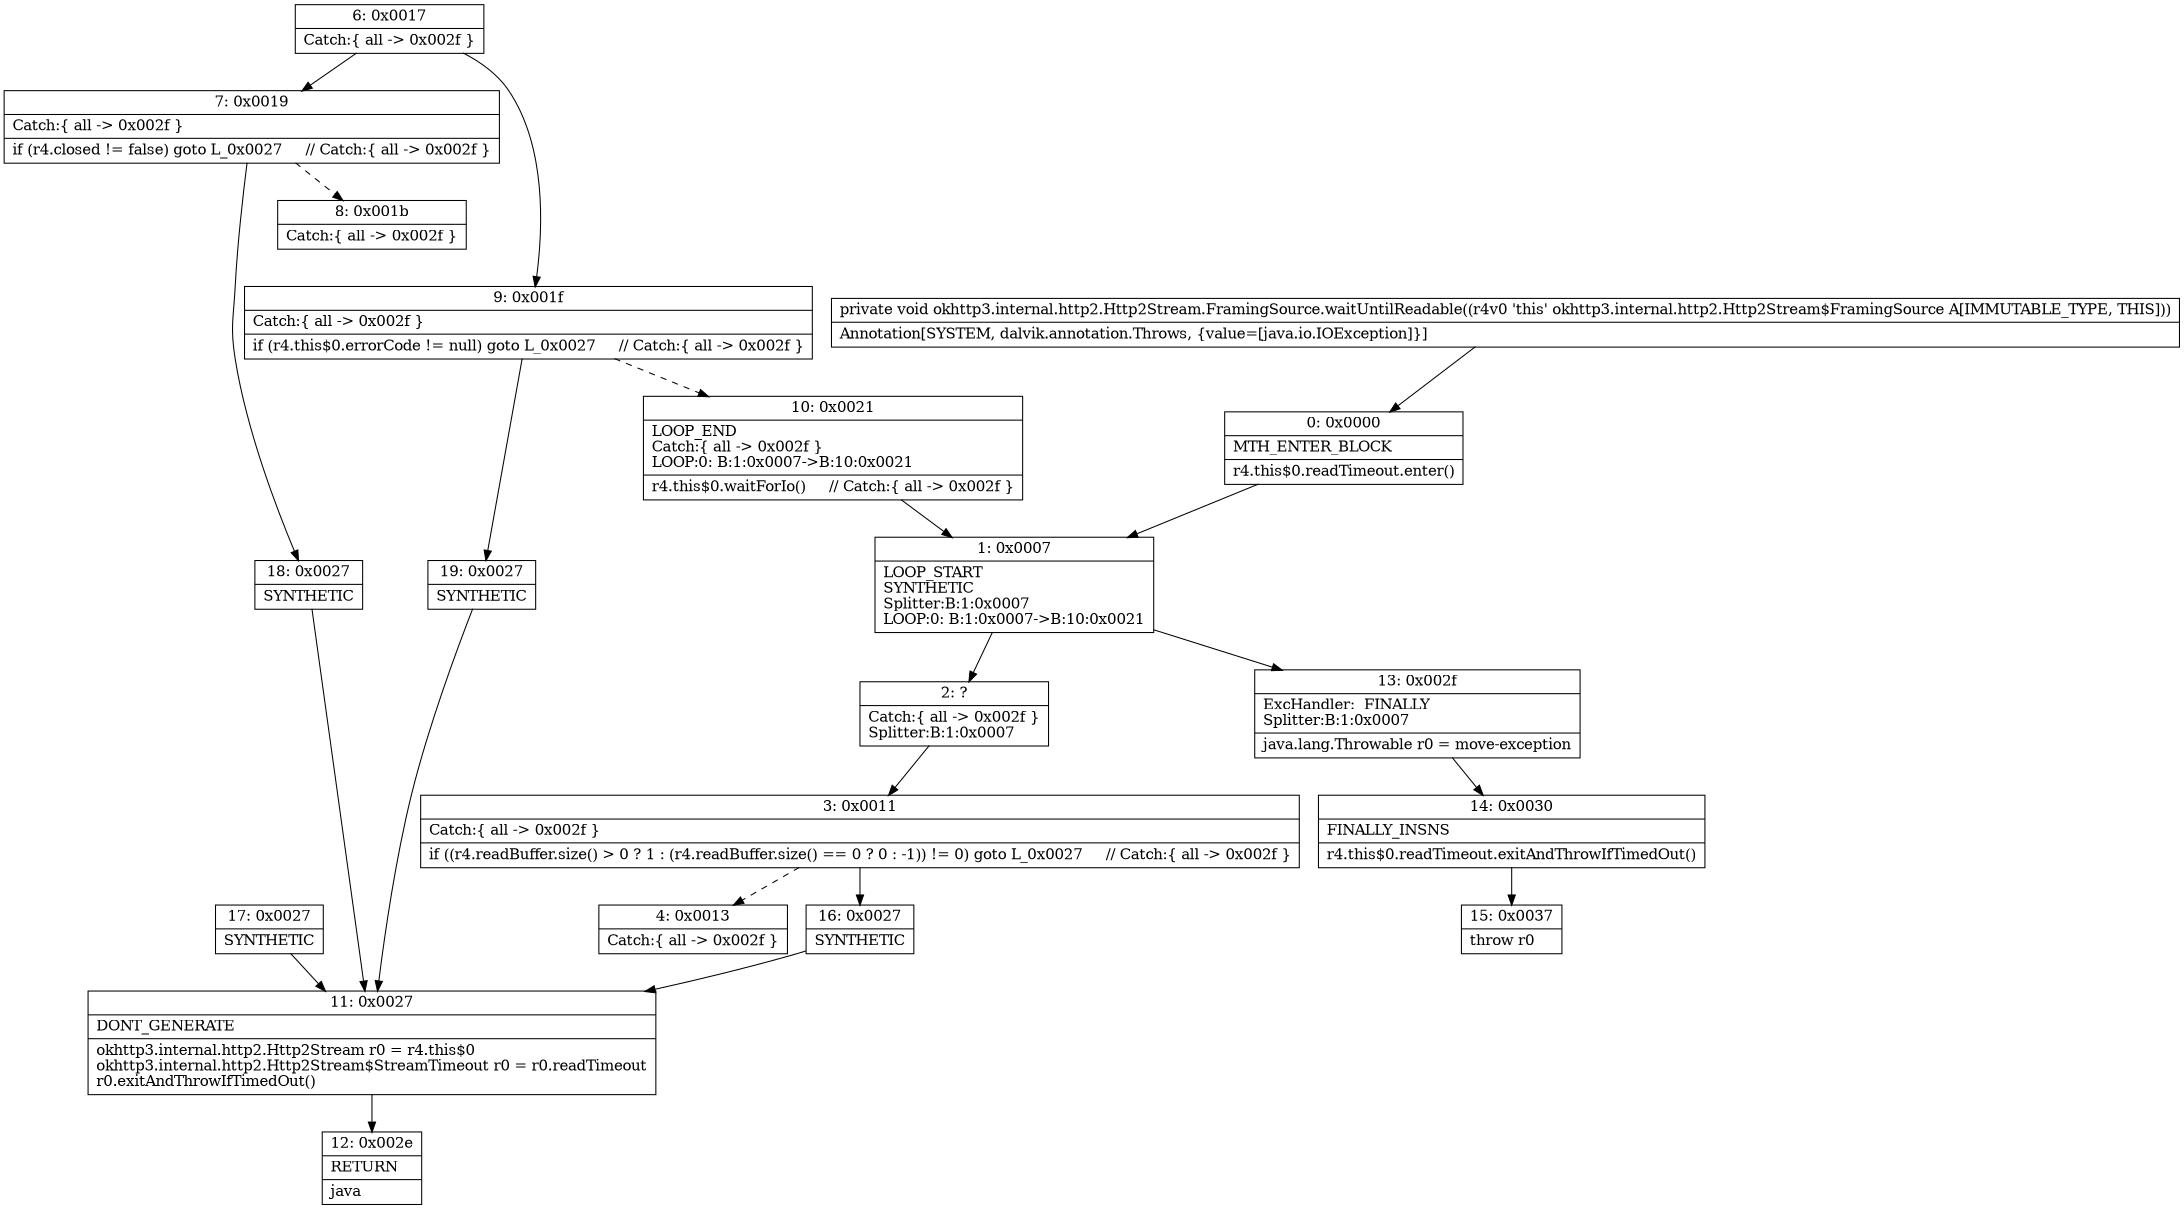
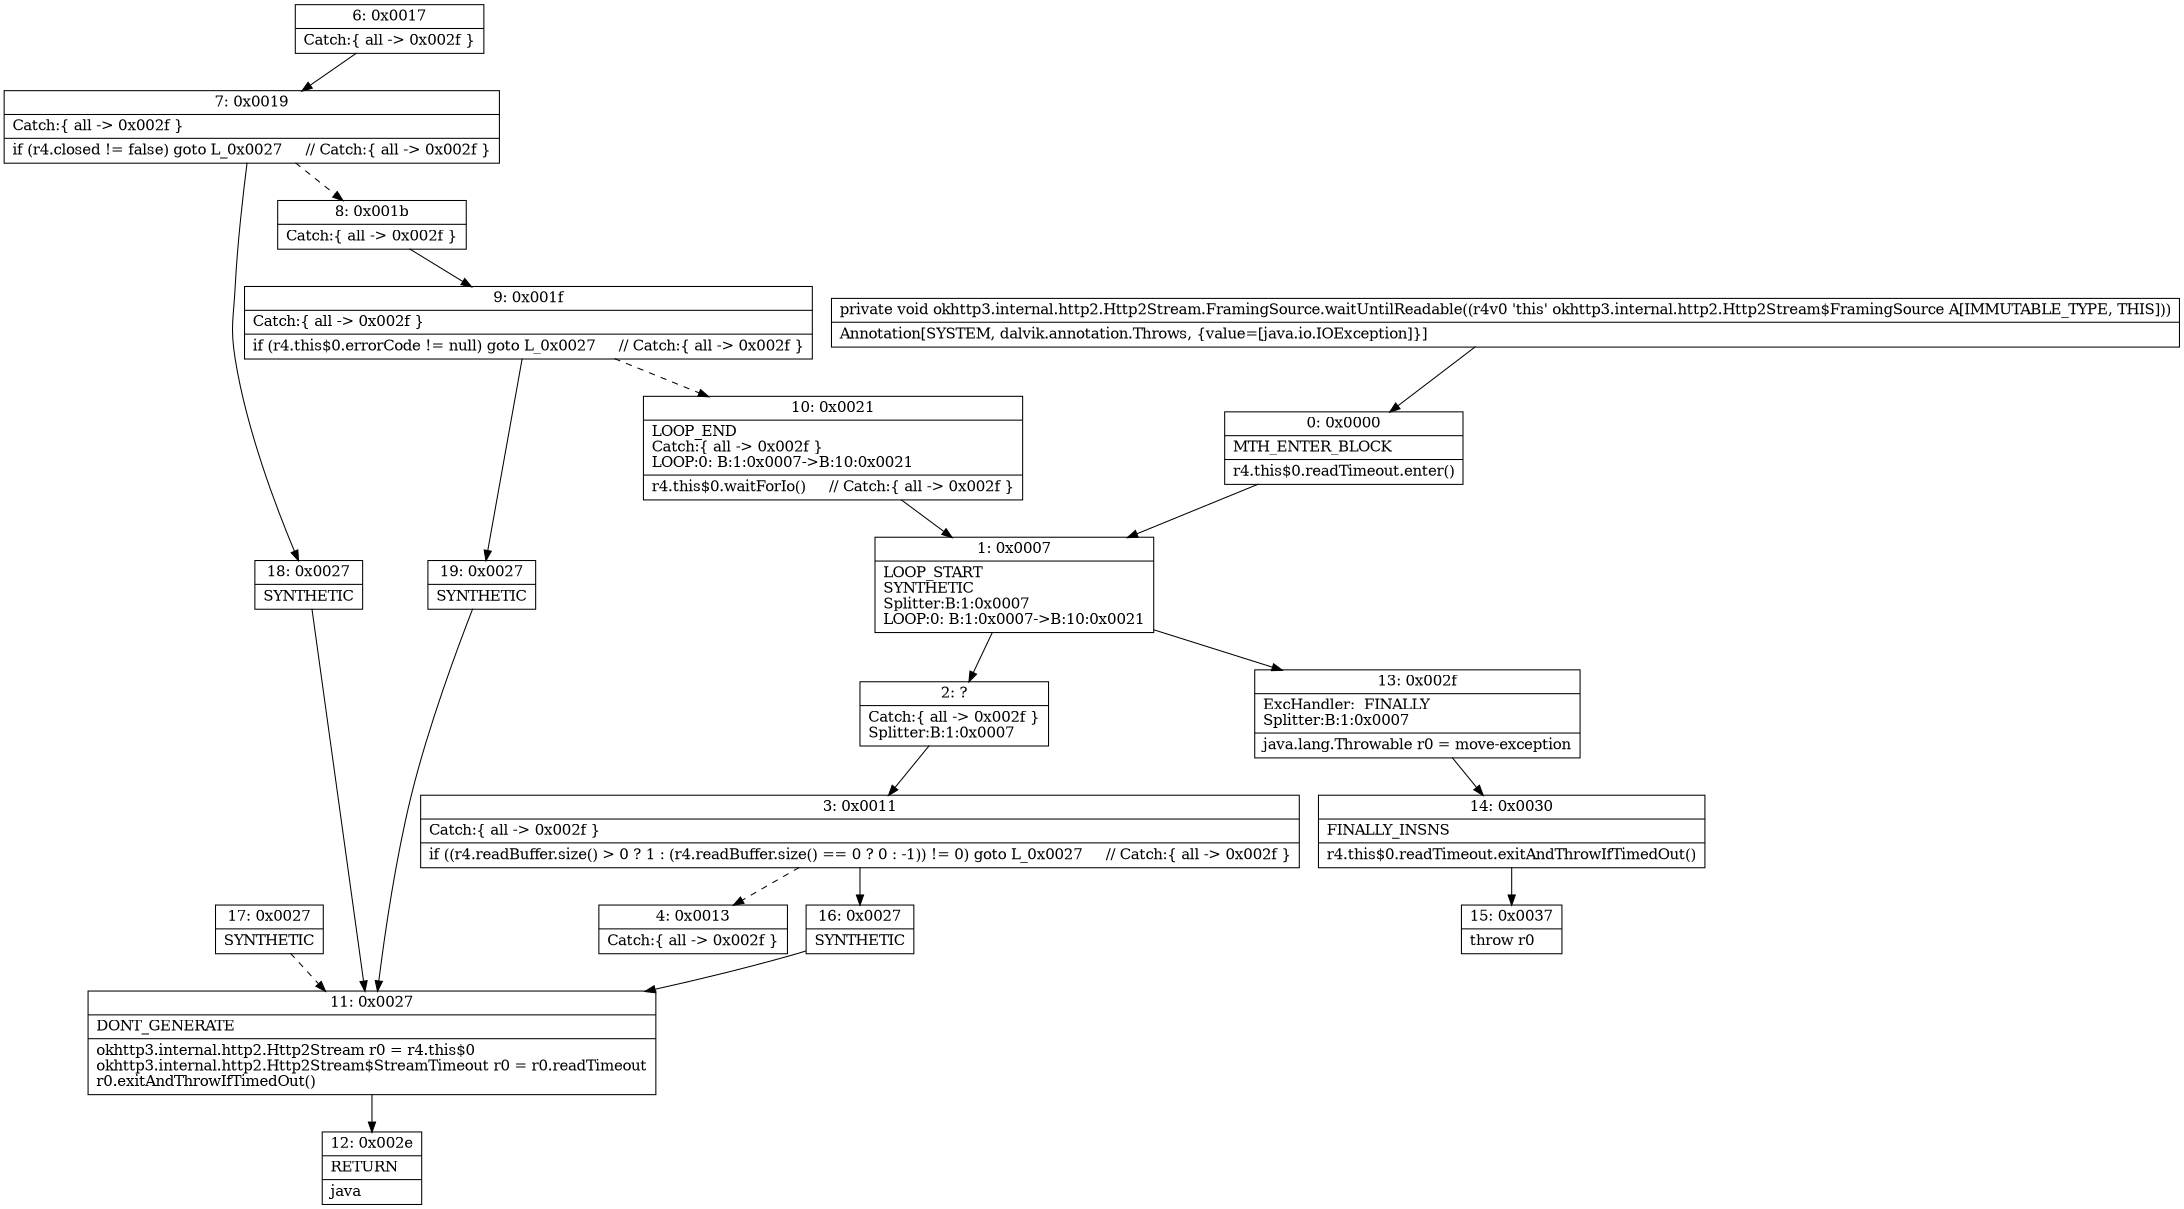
edge "6: 0x0017" -> "9: 0x001f": now "8: 0x001b" -> "9: 0x001f"
edge "17: 0x0027" -> "11: 0x0027": style solid -> dashed
